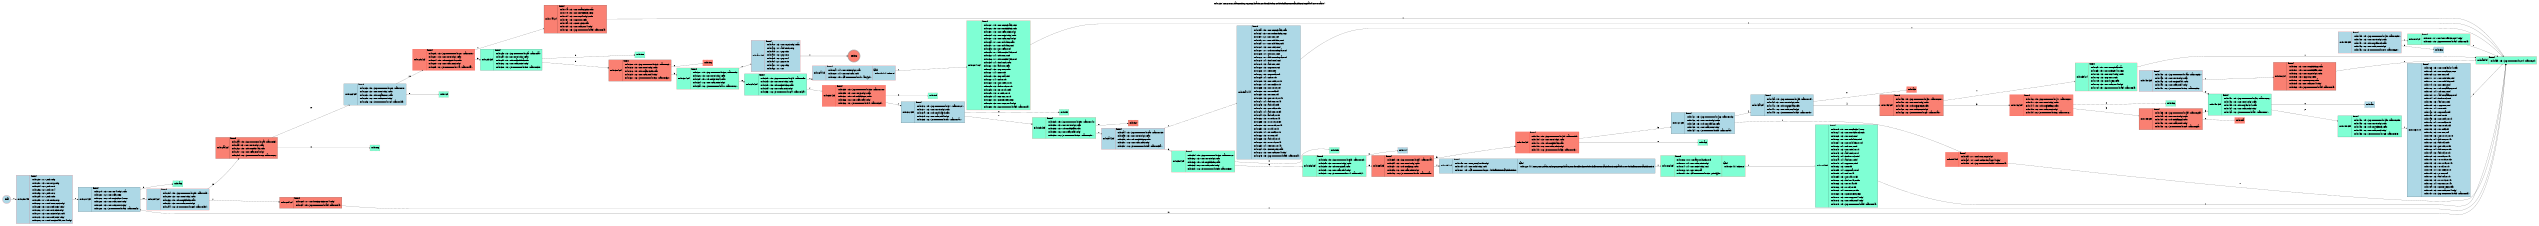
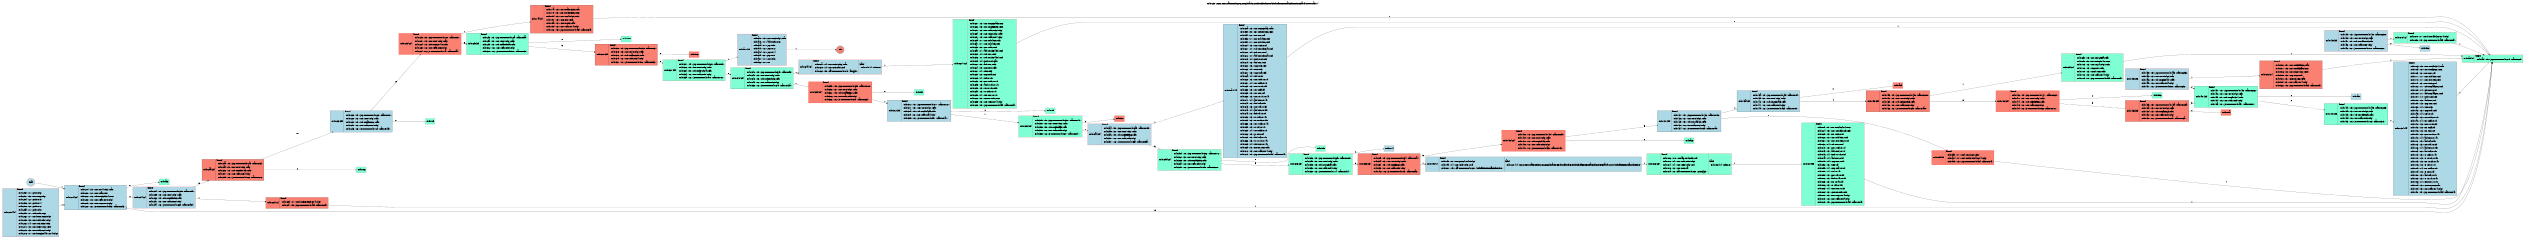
node "Desktop": label "Desktop" -> "Exit"
edge "Final" -> "0x401250 [45]": now "Final" -> "0x40127d [23]"
